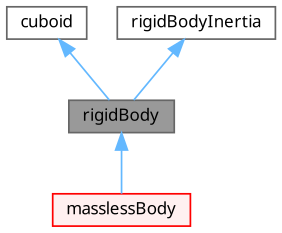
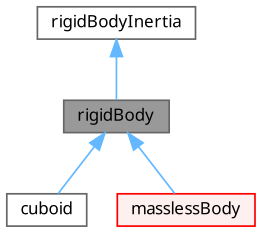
edge "rigidBody" -> "cuboid": reversed
